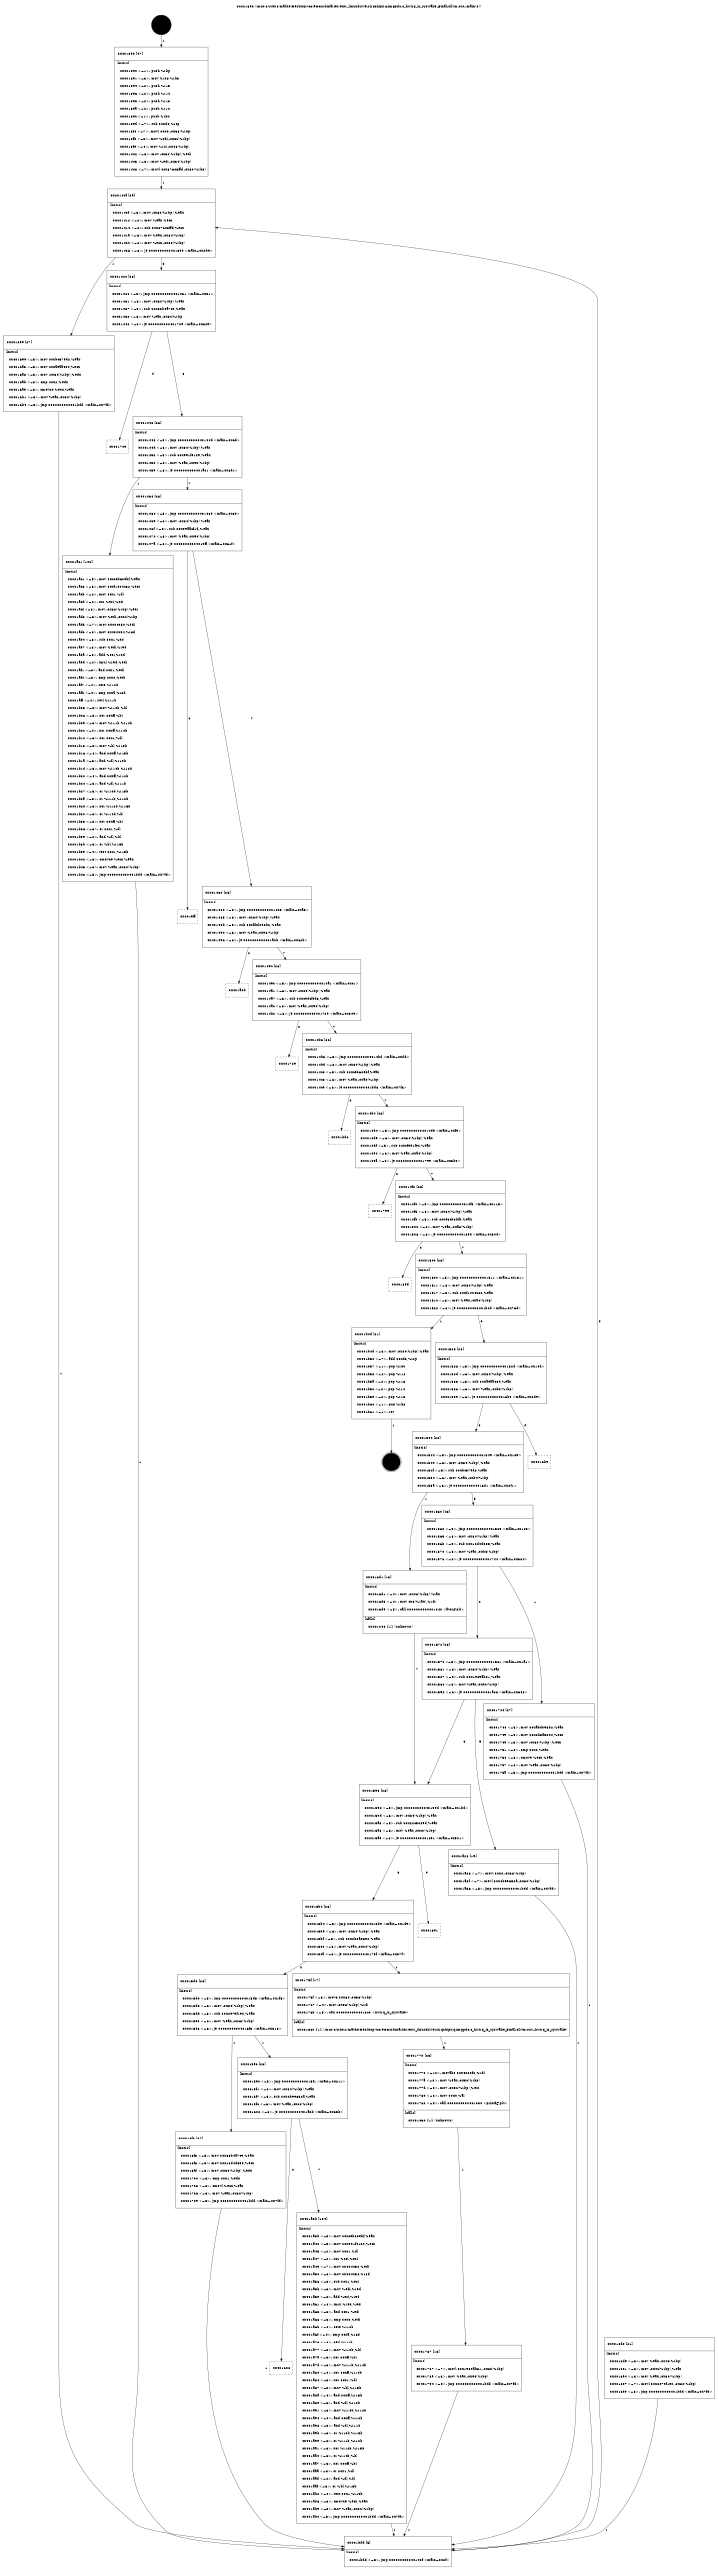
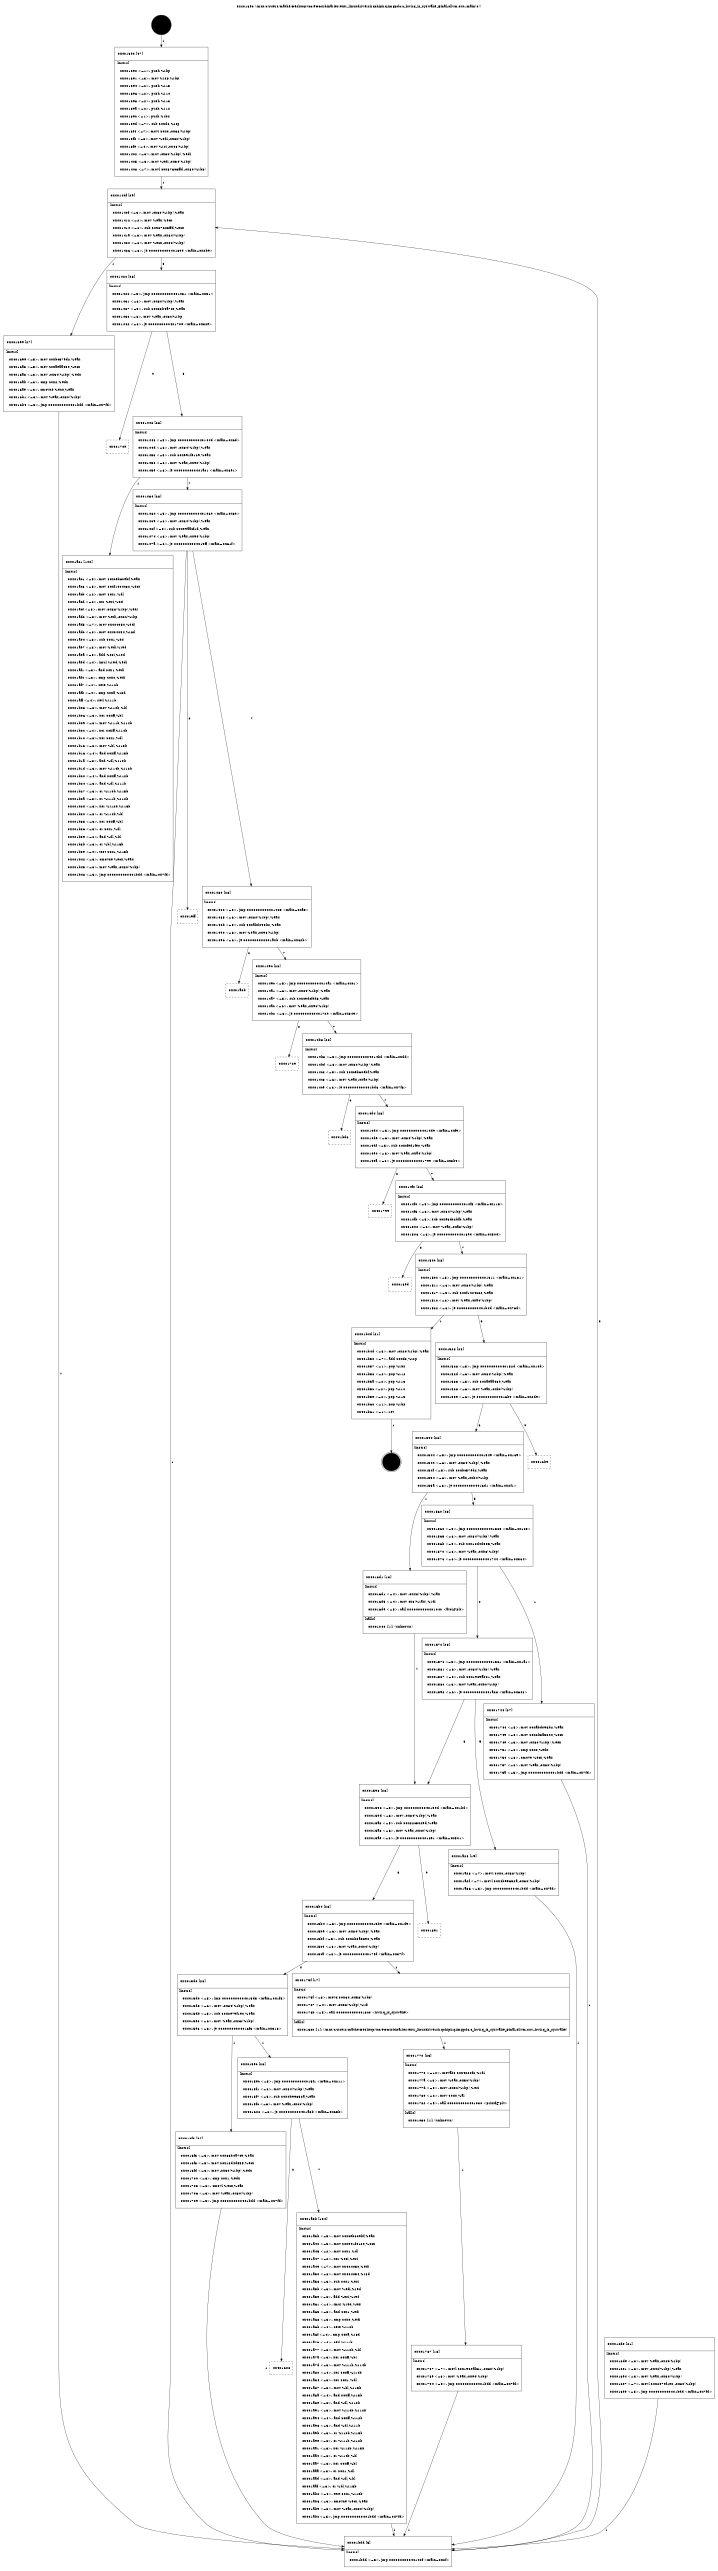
edge "0x401ac1 [140]" -> "0x401bdd [5]": now "0x401464 [28]" -> "0x401bdd [5]"
